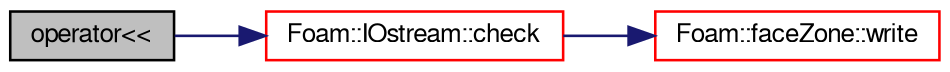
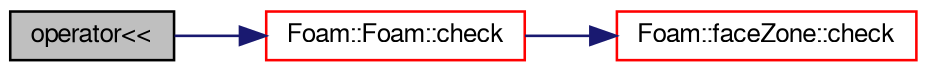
node "Foam::IOstream::check": label "Foam::IOstream::check" -> "Foam::Foam::check"
node "Foam::faceZone::write": label "Foam::faceZone::write" -> "Foam::faceZone::check"
